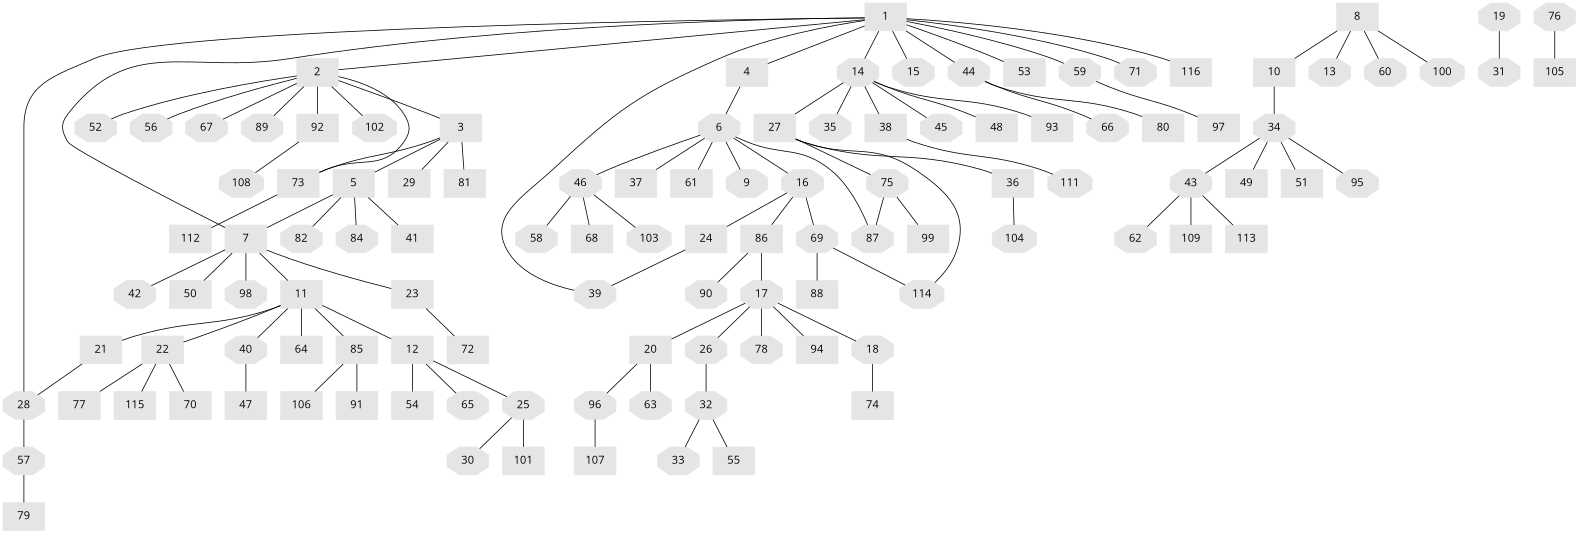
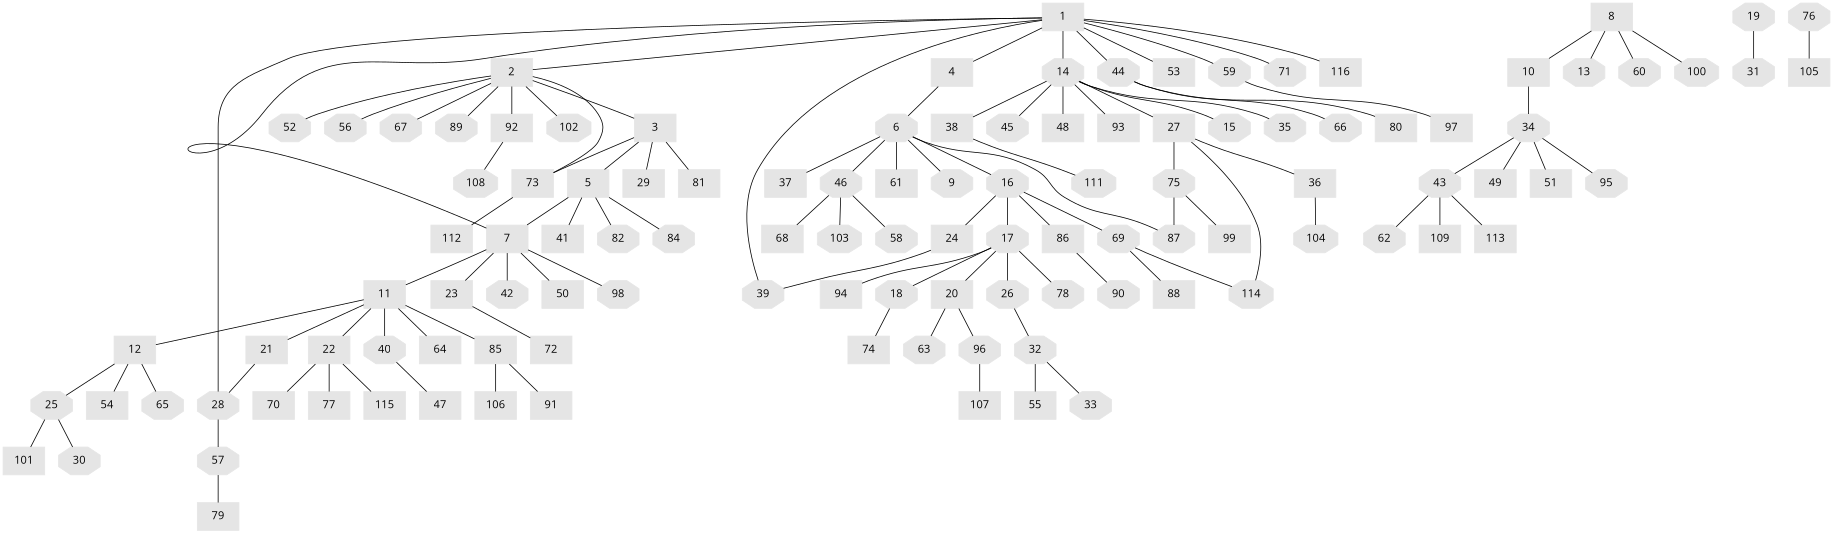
edge "1" -- "15": now "14" -- "15"
edge "86" -- "17": now "16" -- "17"
